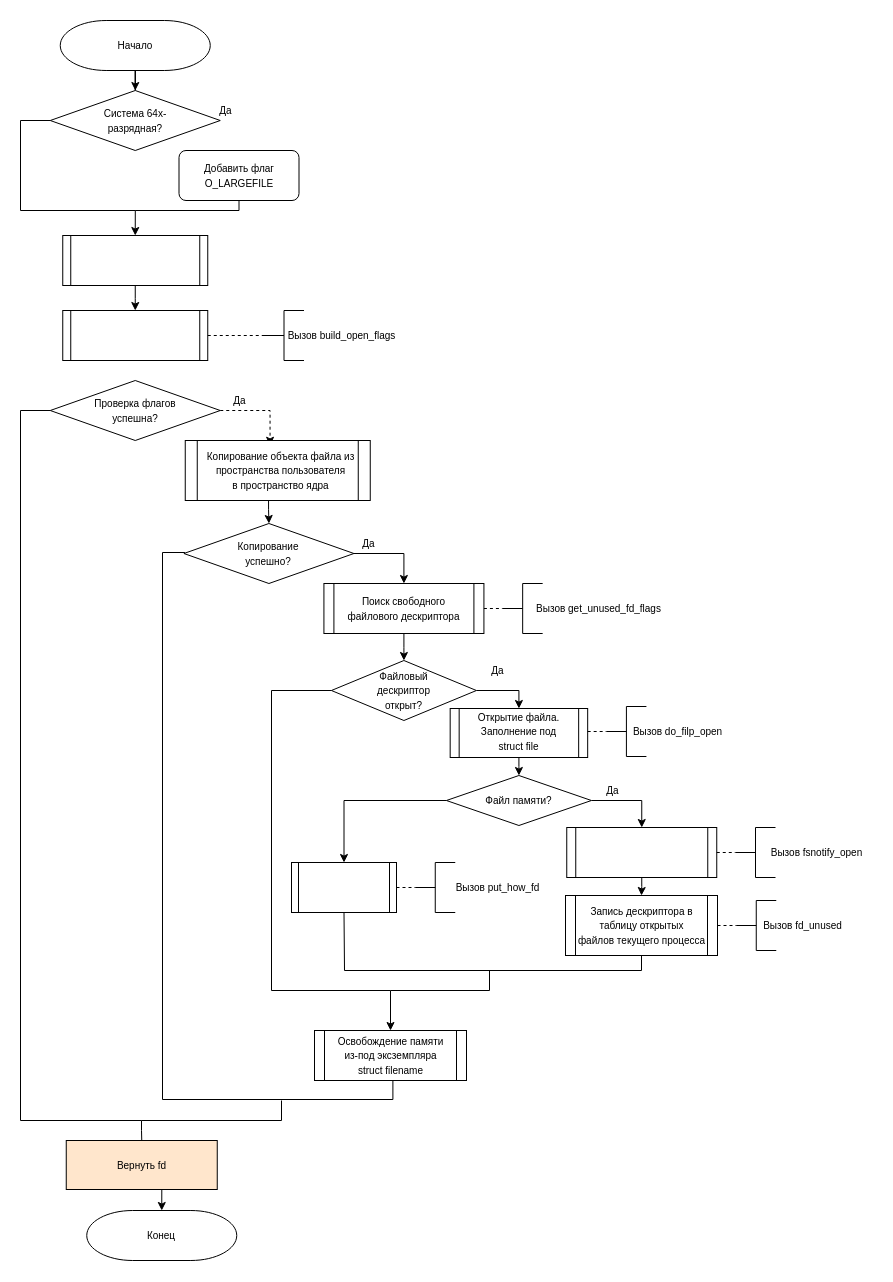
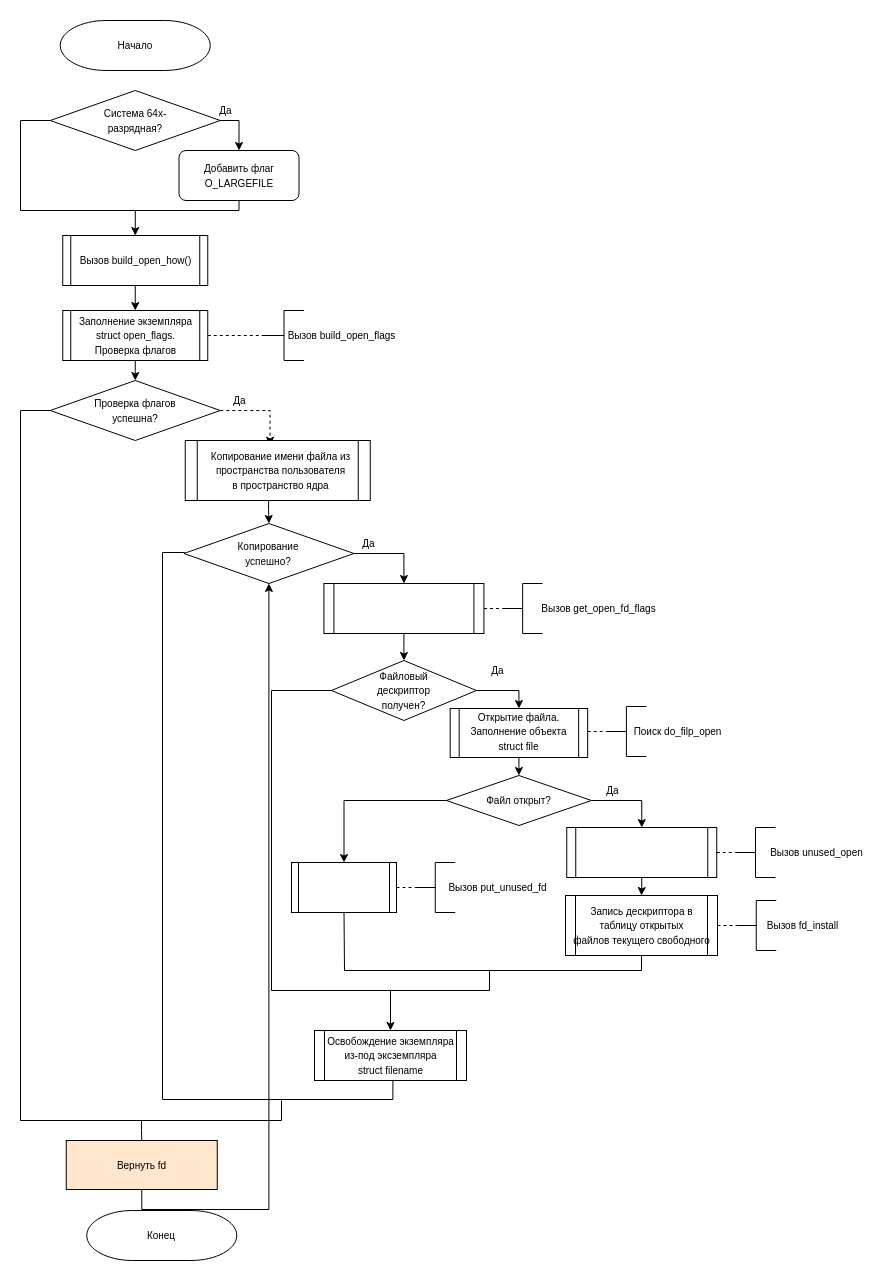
edge "Начало" -> "Система 64х- разрядная?": removed
edge "Система 64х- разрядная?" -> "Добавить флаг O_LARGEFILE": added
node "Вызов build_open_how()": added
node "Заполнение экземпляра struct open_flags. Проверка флагов": added
edge "Заполнение экземпляра struct open_flags. Проверка флагов" -> "Проверка флагов успешна?": added
node "Копирование объекта файла из пространства пользователя в пространство ядра": label "Копирование объекта файла из пространства пользователя в пространство ядра" -> "Копирование имени файла из пространства пользователя в пространство ядра"
node "Поиск свободного файлового дескриптора": removed
node "Вызов get_unused_fd_flags": label "Вызов get_unused_fd_flags" -> "Вызов get_open_fd_flags"
node "Файловый дескриптор открыт?": label "Файловый дескриптор открыт?" -> "Файловый дескриптор получен?"
node "Открытие файла. Заполнение под struct file": label "Открытие файла. Заполнение под struct file" -> "Открытие файла. Заполнение объекта struct file"
node "Вызов do_filp_open": label "Вызов do_filp_open" -> "Поиск do_filp_open"
node "Файл памяти?": label "Файл памяти?" -> "Файл открыт?"
node "Вызов fsnotify_open": label "Вызов fsnotify_open" -> "Вызов unused_open"
node "Вызов put_how_fd": label "Вызов put_how_fd" -> "Вызов put_unused_fd"
node "Запись дескриптора в таблицу открытых файлов текущего процесса": label "Запись дескриптора в таблицу открытых файлов текущего процесса" -> "Запись дескриптора в таблицу открытых файлов текущего свободного"
node "Вызов fd_unused": label "Вызов fd_unused" -> "Вызов fd_install"
node "Освобождение памяти из-под эксземпляра struct filename": label "Освобождение памяти из-под эксземпляра struct filename" -> "Освобождение экземпляра из-под эксземпляра struct filename"
edge "Вернуть fd" -> "Конец": now "Вернуть fd" -> "Копирование успешно?"
